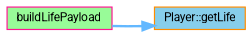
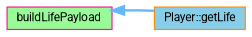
edge "buildLifePayload" -> "Player::getLife": reversed
